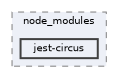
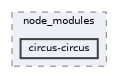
node "jest-circus": label "jest-circus" -> "circus-circus"
